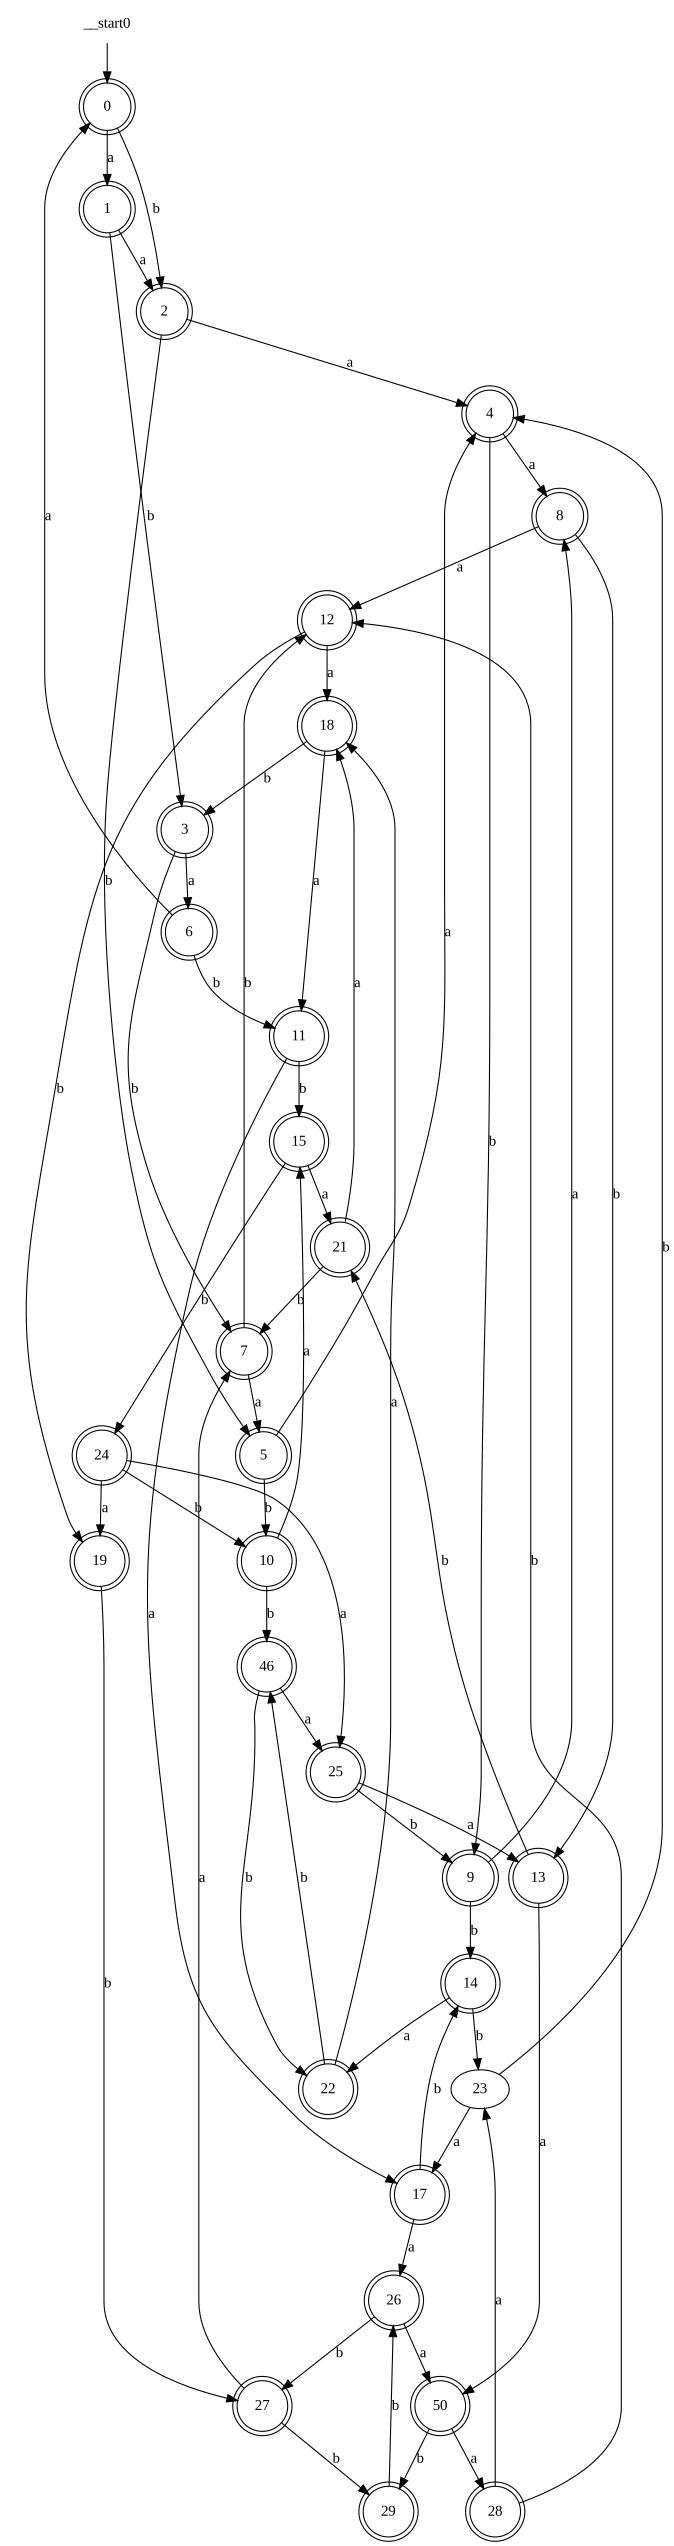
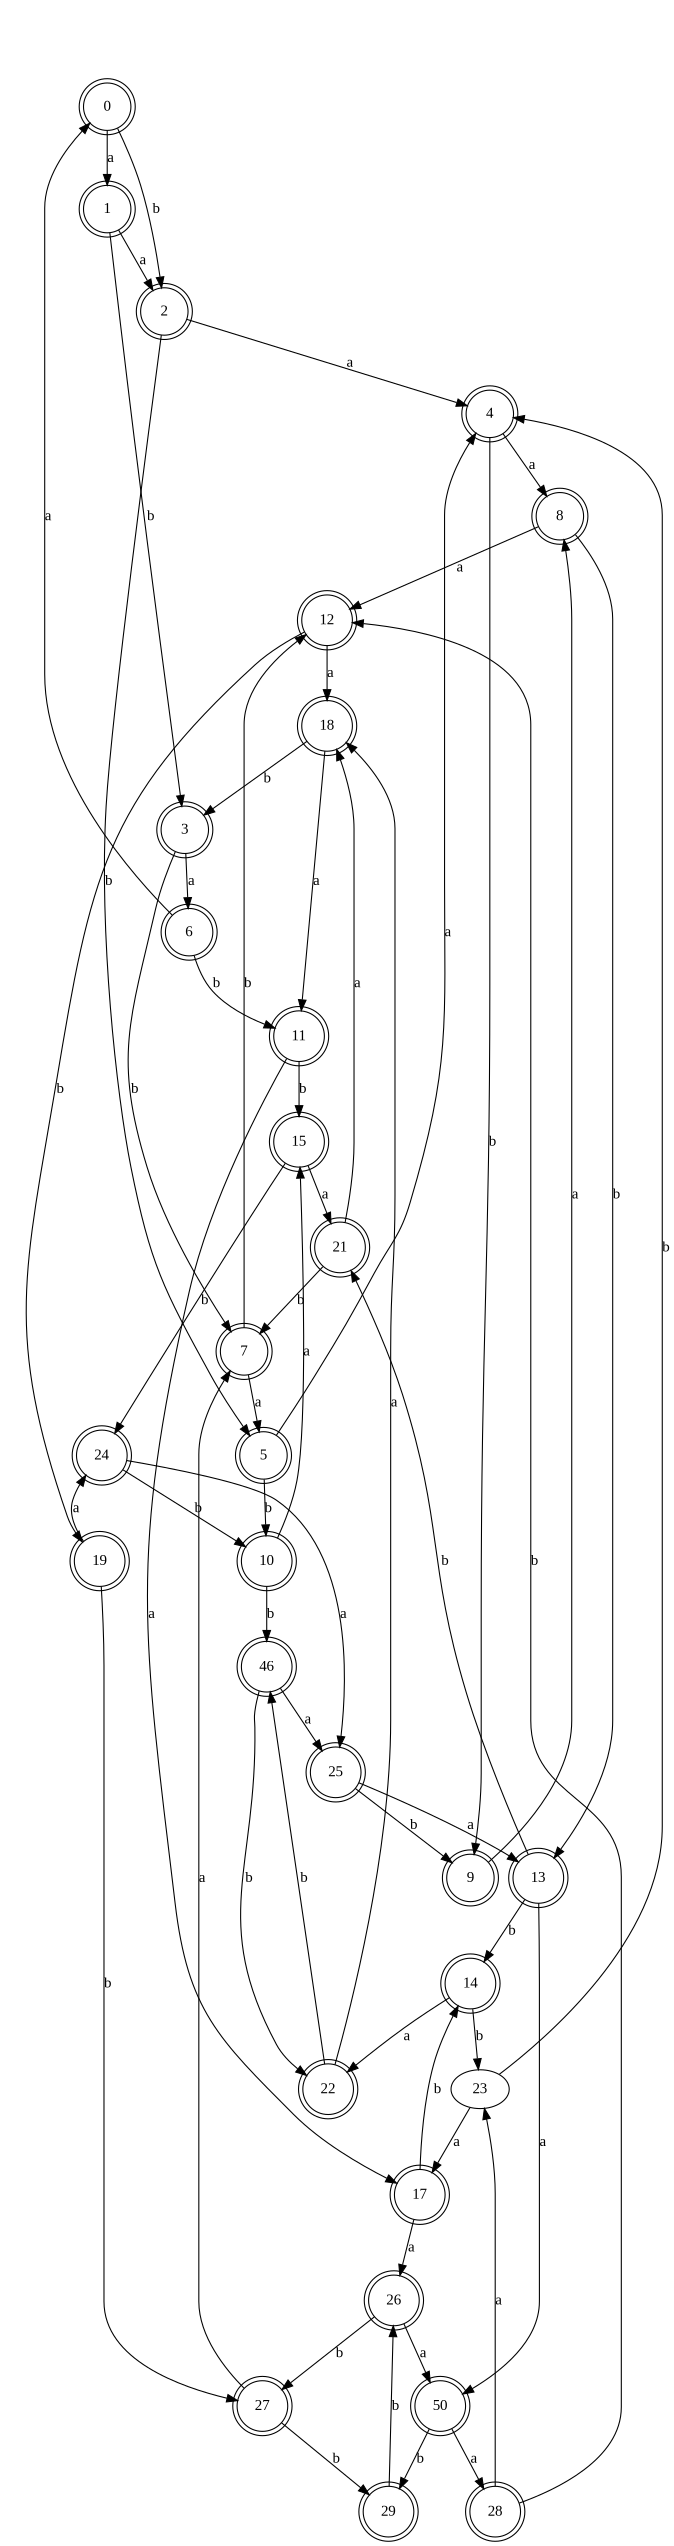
node "__start0": removed
edge "24" -> "19": reversed
edge "9" -> "14": now "13" -> "14"
